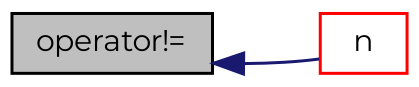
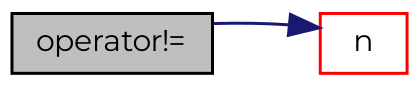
edge "n" -> "operator!=": reversed
